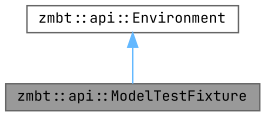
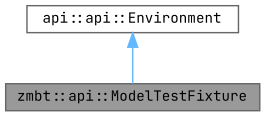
node "zmbt::api::Environment": label "zmbt::api::Environment" -> "api::api::Environment"
